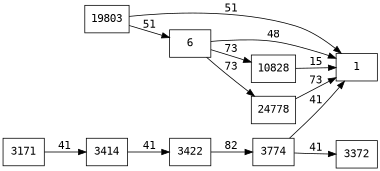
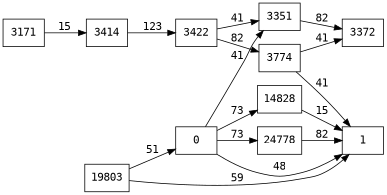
edge "19803" -> "1": label "51" -> "59"
node "3351": added
node "6": label "6" -> "0"
node "10828": label "10828" -> "14828"
edge "24778" -> "1": label "73" -> "82"
edge "3171" -> "3414": label "41" -> "15"
edge "3414" -> "3422": label "41" -> "123"
